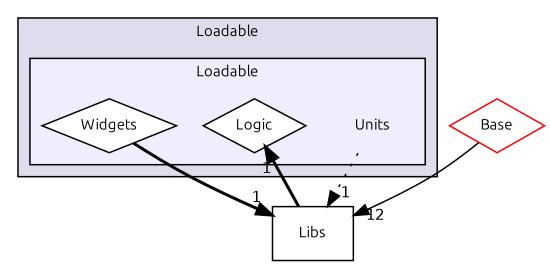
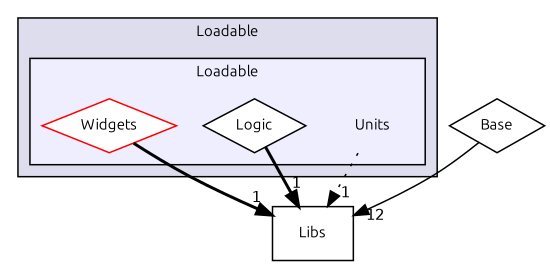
node "Widgets": color black -> red
node "Base": color red -> black
edge "Libs" -> "Logic": reversed
